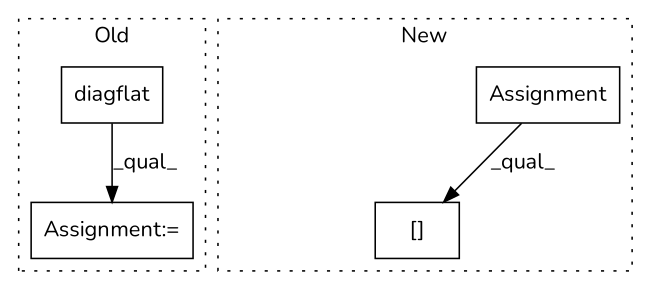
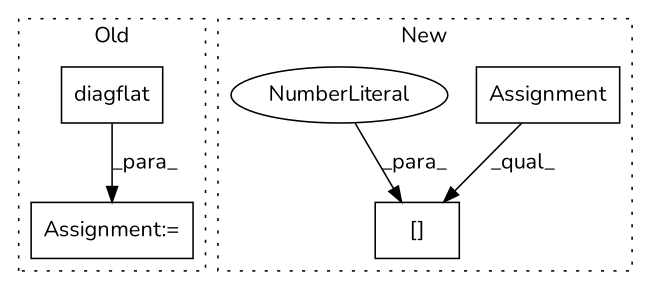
node "NumberLiteral": added
edge "diagflat" -> "Assignment:=": label "_qual_" -> "_para_"
